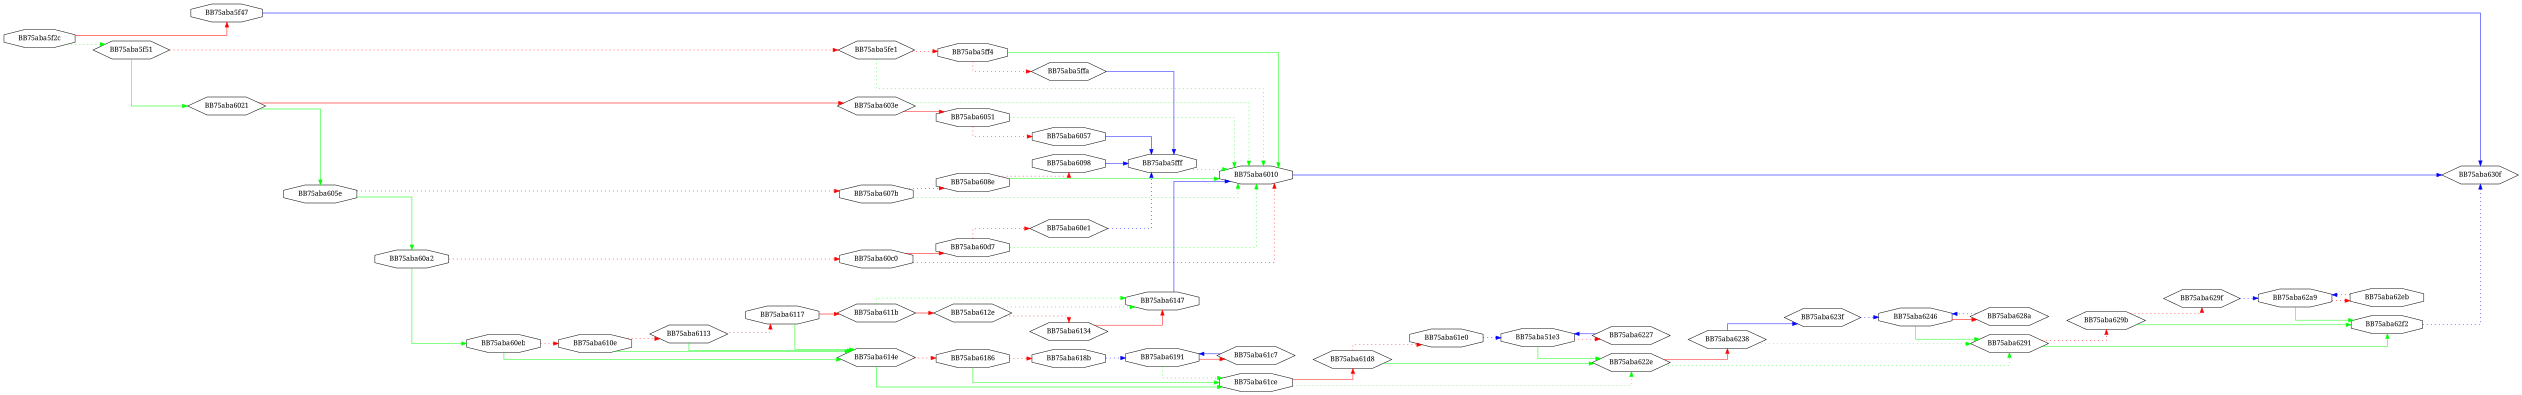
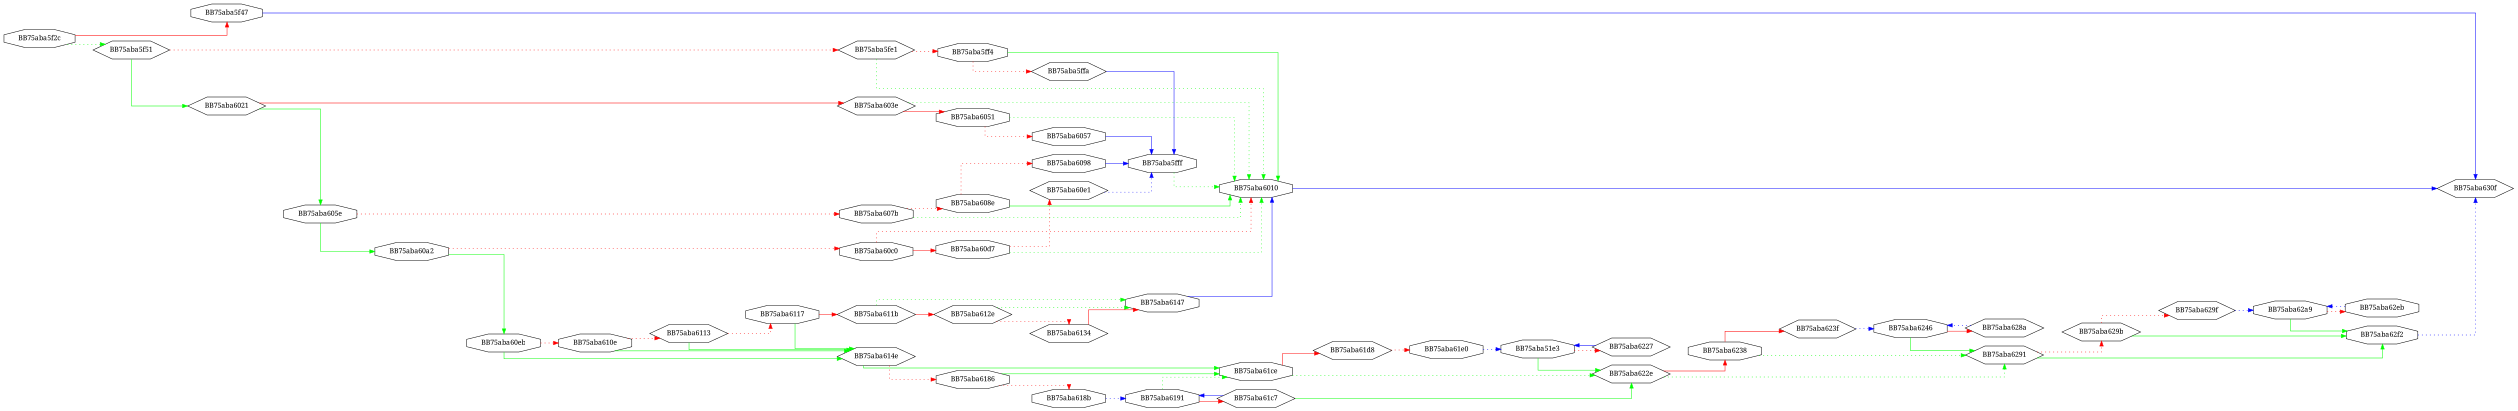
edge "BB75aba6238" -> "BB75aba623f": color blue -> red
node "BB75aba6238": shape hexagon -> octagon
edge "BB75aba61d8" -> "BB75aba622e": now "BB75aba61c7" -> "BB75aba622e"
